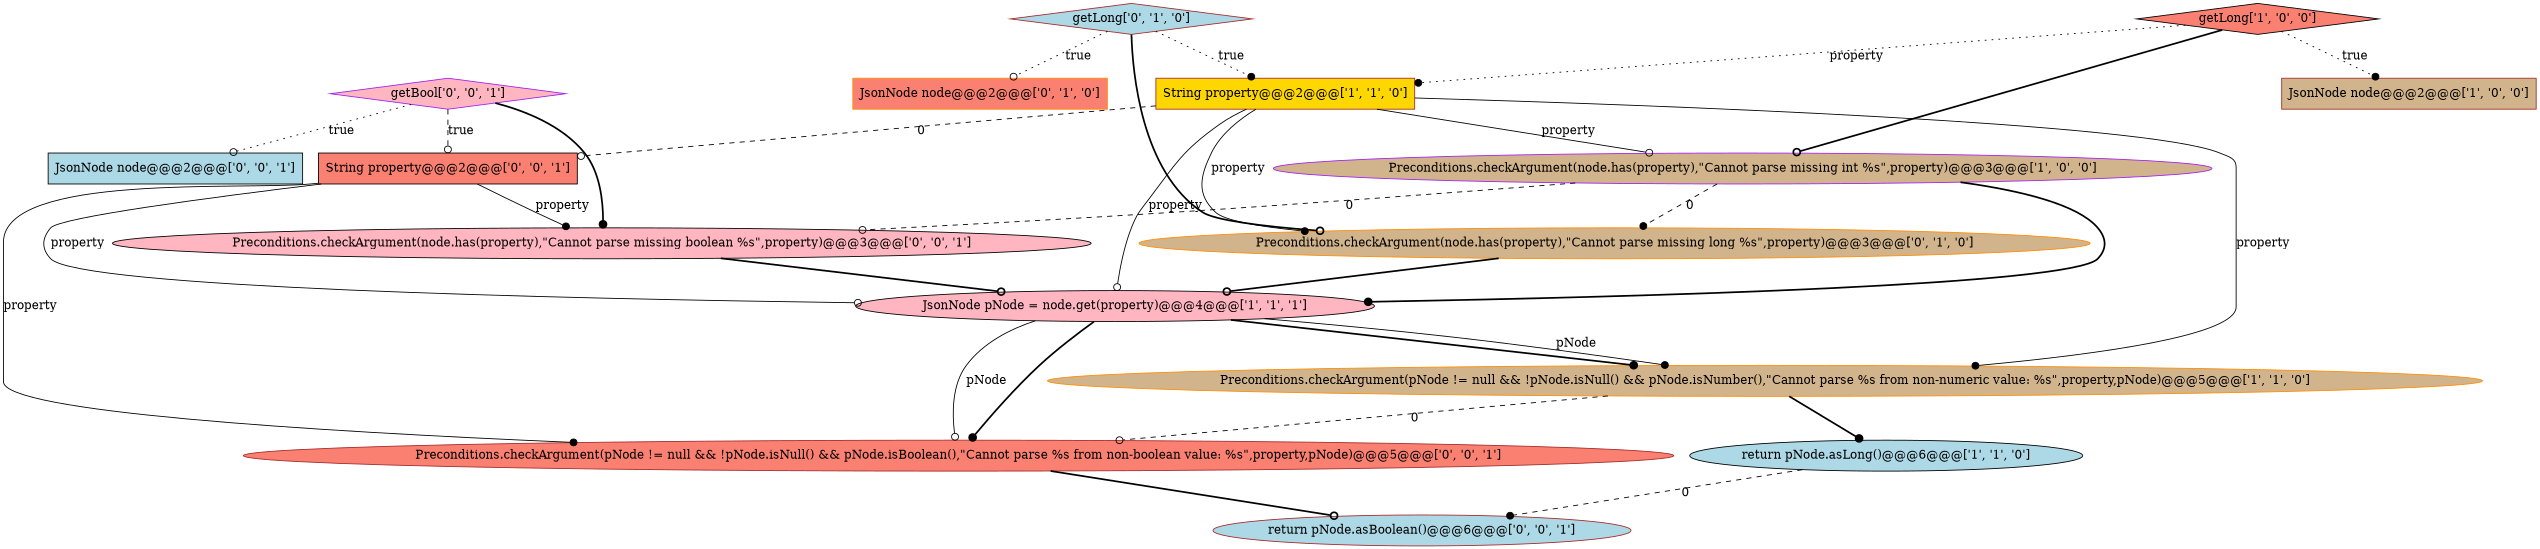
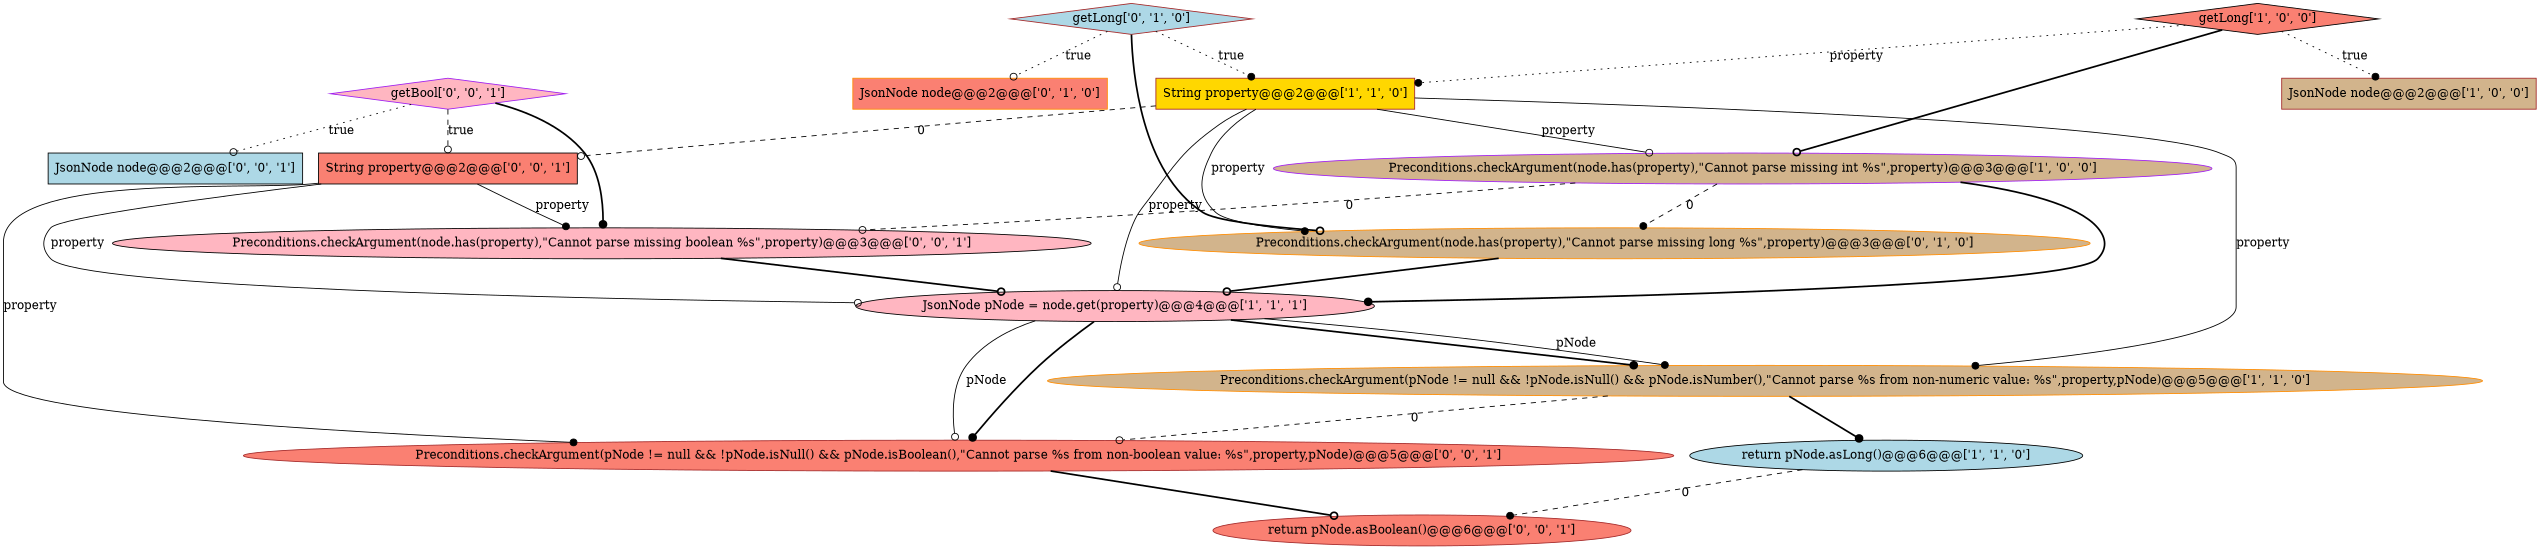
node "return pNode.asBoolean()@@@6@@@['0', '0', '1']": fillcolor lightblue -> salmon
